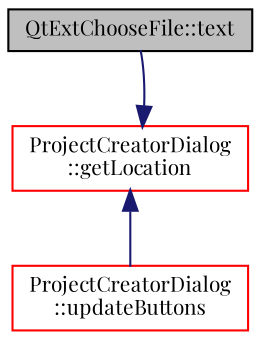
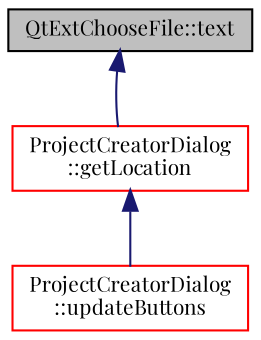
edge "QtExtChooseFile::text" -> "ProjectCreatorDialog ::getLocation": reversed
